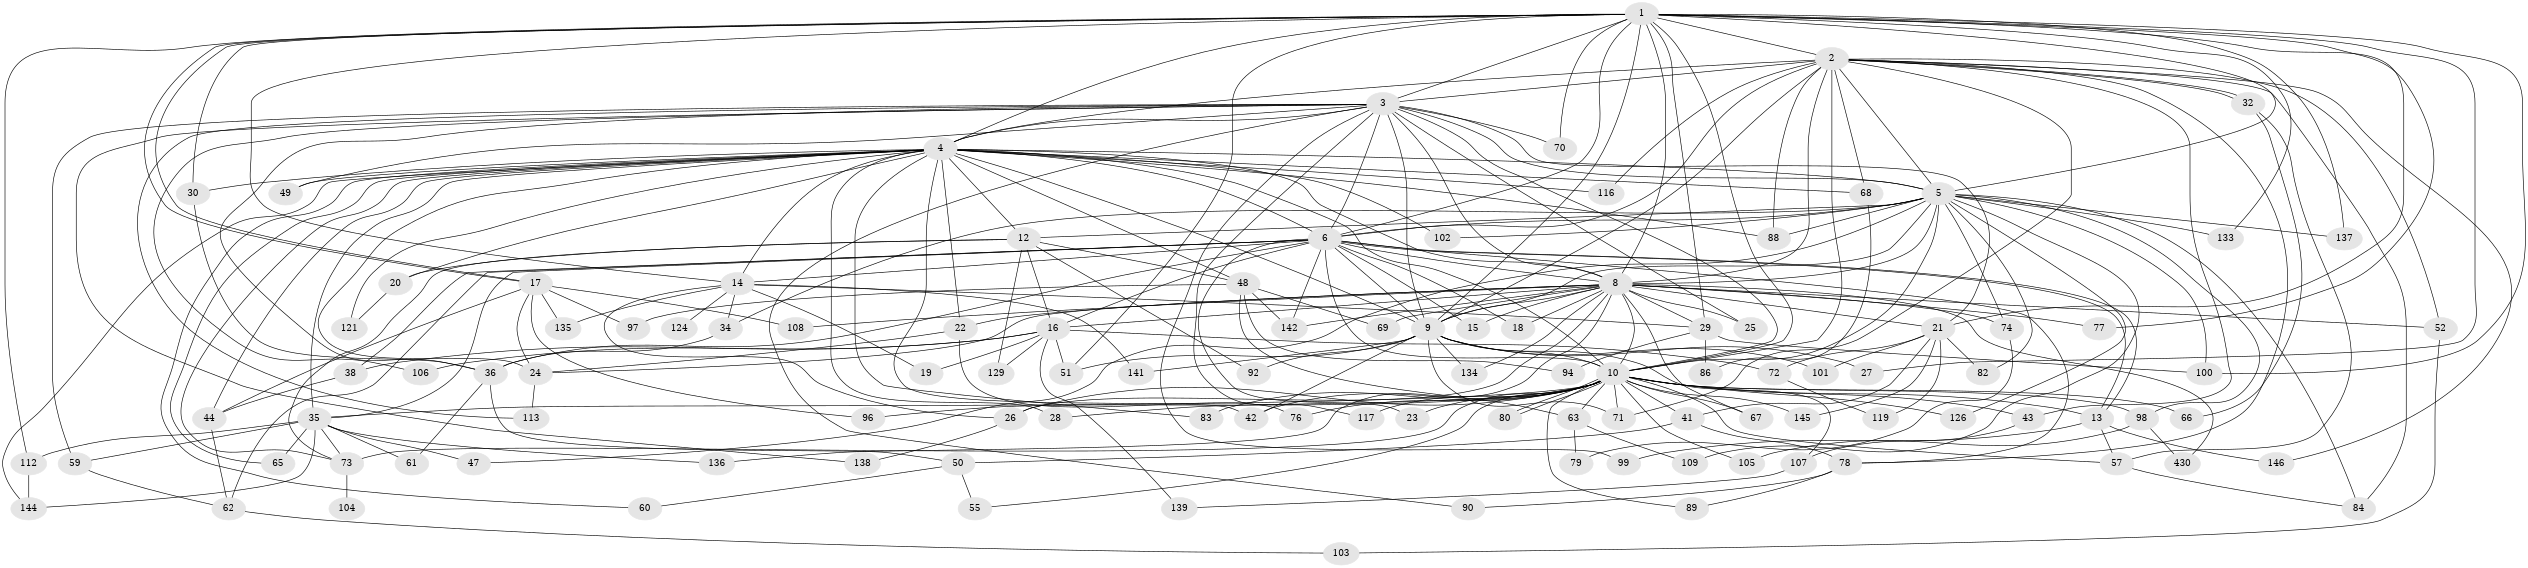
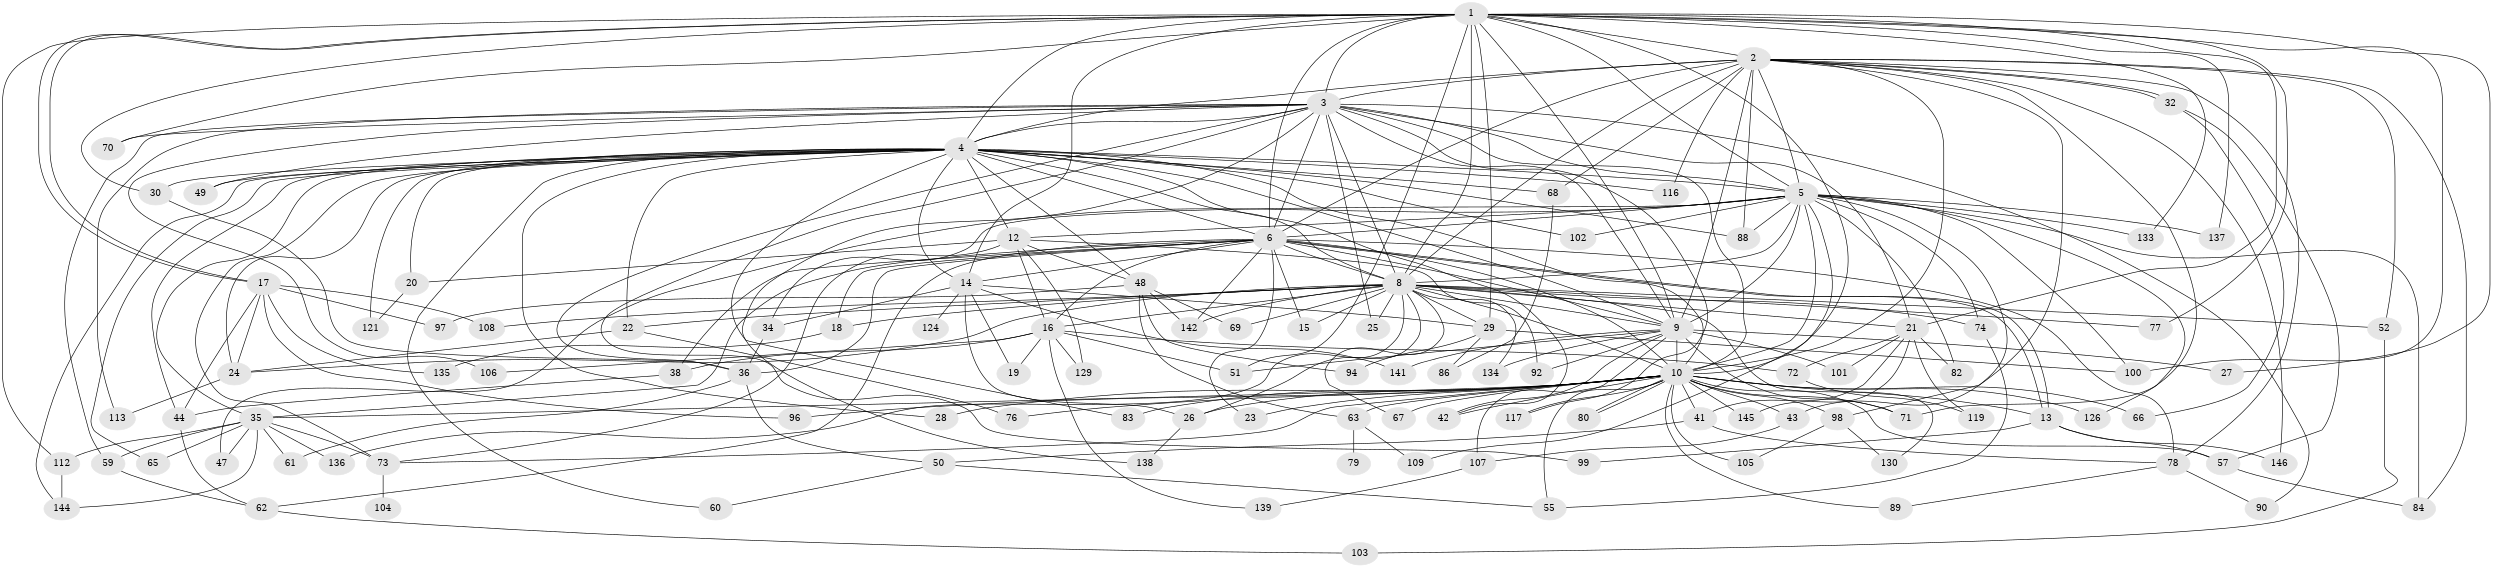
edge "14" -- "135": now "18" -- "135"
edge "74" -- "79": now "74" -- "55"
node "430": label "430" -> "130"
